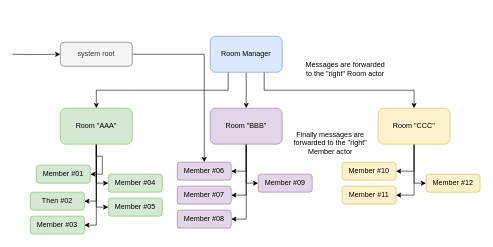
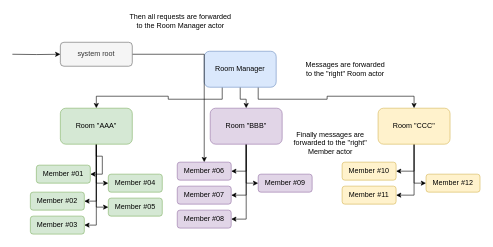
node "Then all requests are forwarded to the Room Manager actor": added
node "Room Manager": moved (246, 54) -> (240, 69)
node "Then #02": label "Then #02" -> "Member #02"
